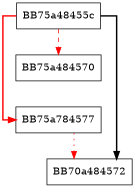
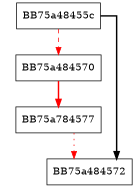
edge "BB75a48455c" -> "BB75a784577": now "BB75a484570" -> "BB75a784577"
node "BB70a484572": label "BB70a484572" -> "BB75a484572"
